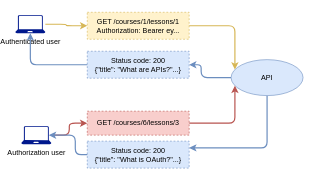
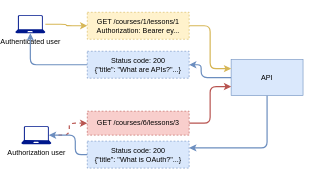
node "API": shape ellipse -> rectangle
edge "Authorization user" -> "GET /courses/6/lessons/3": style solid -> dashed
